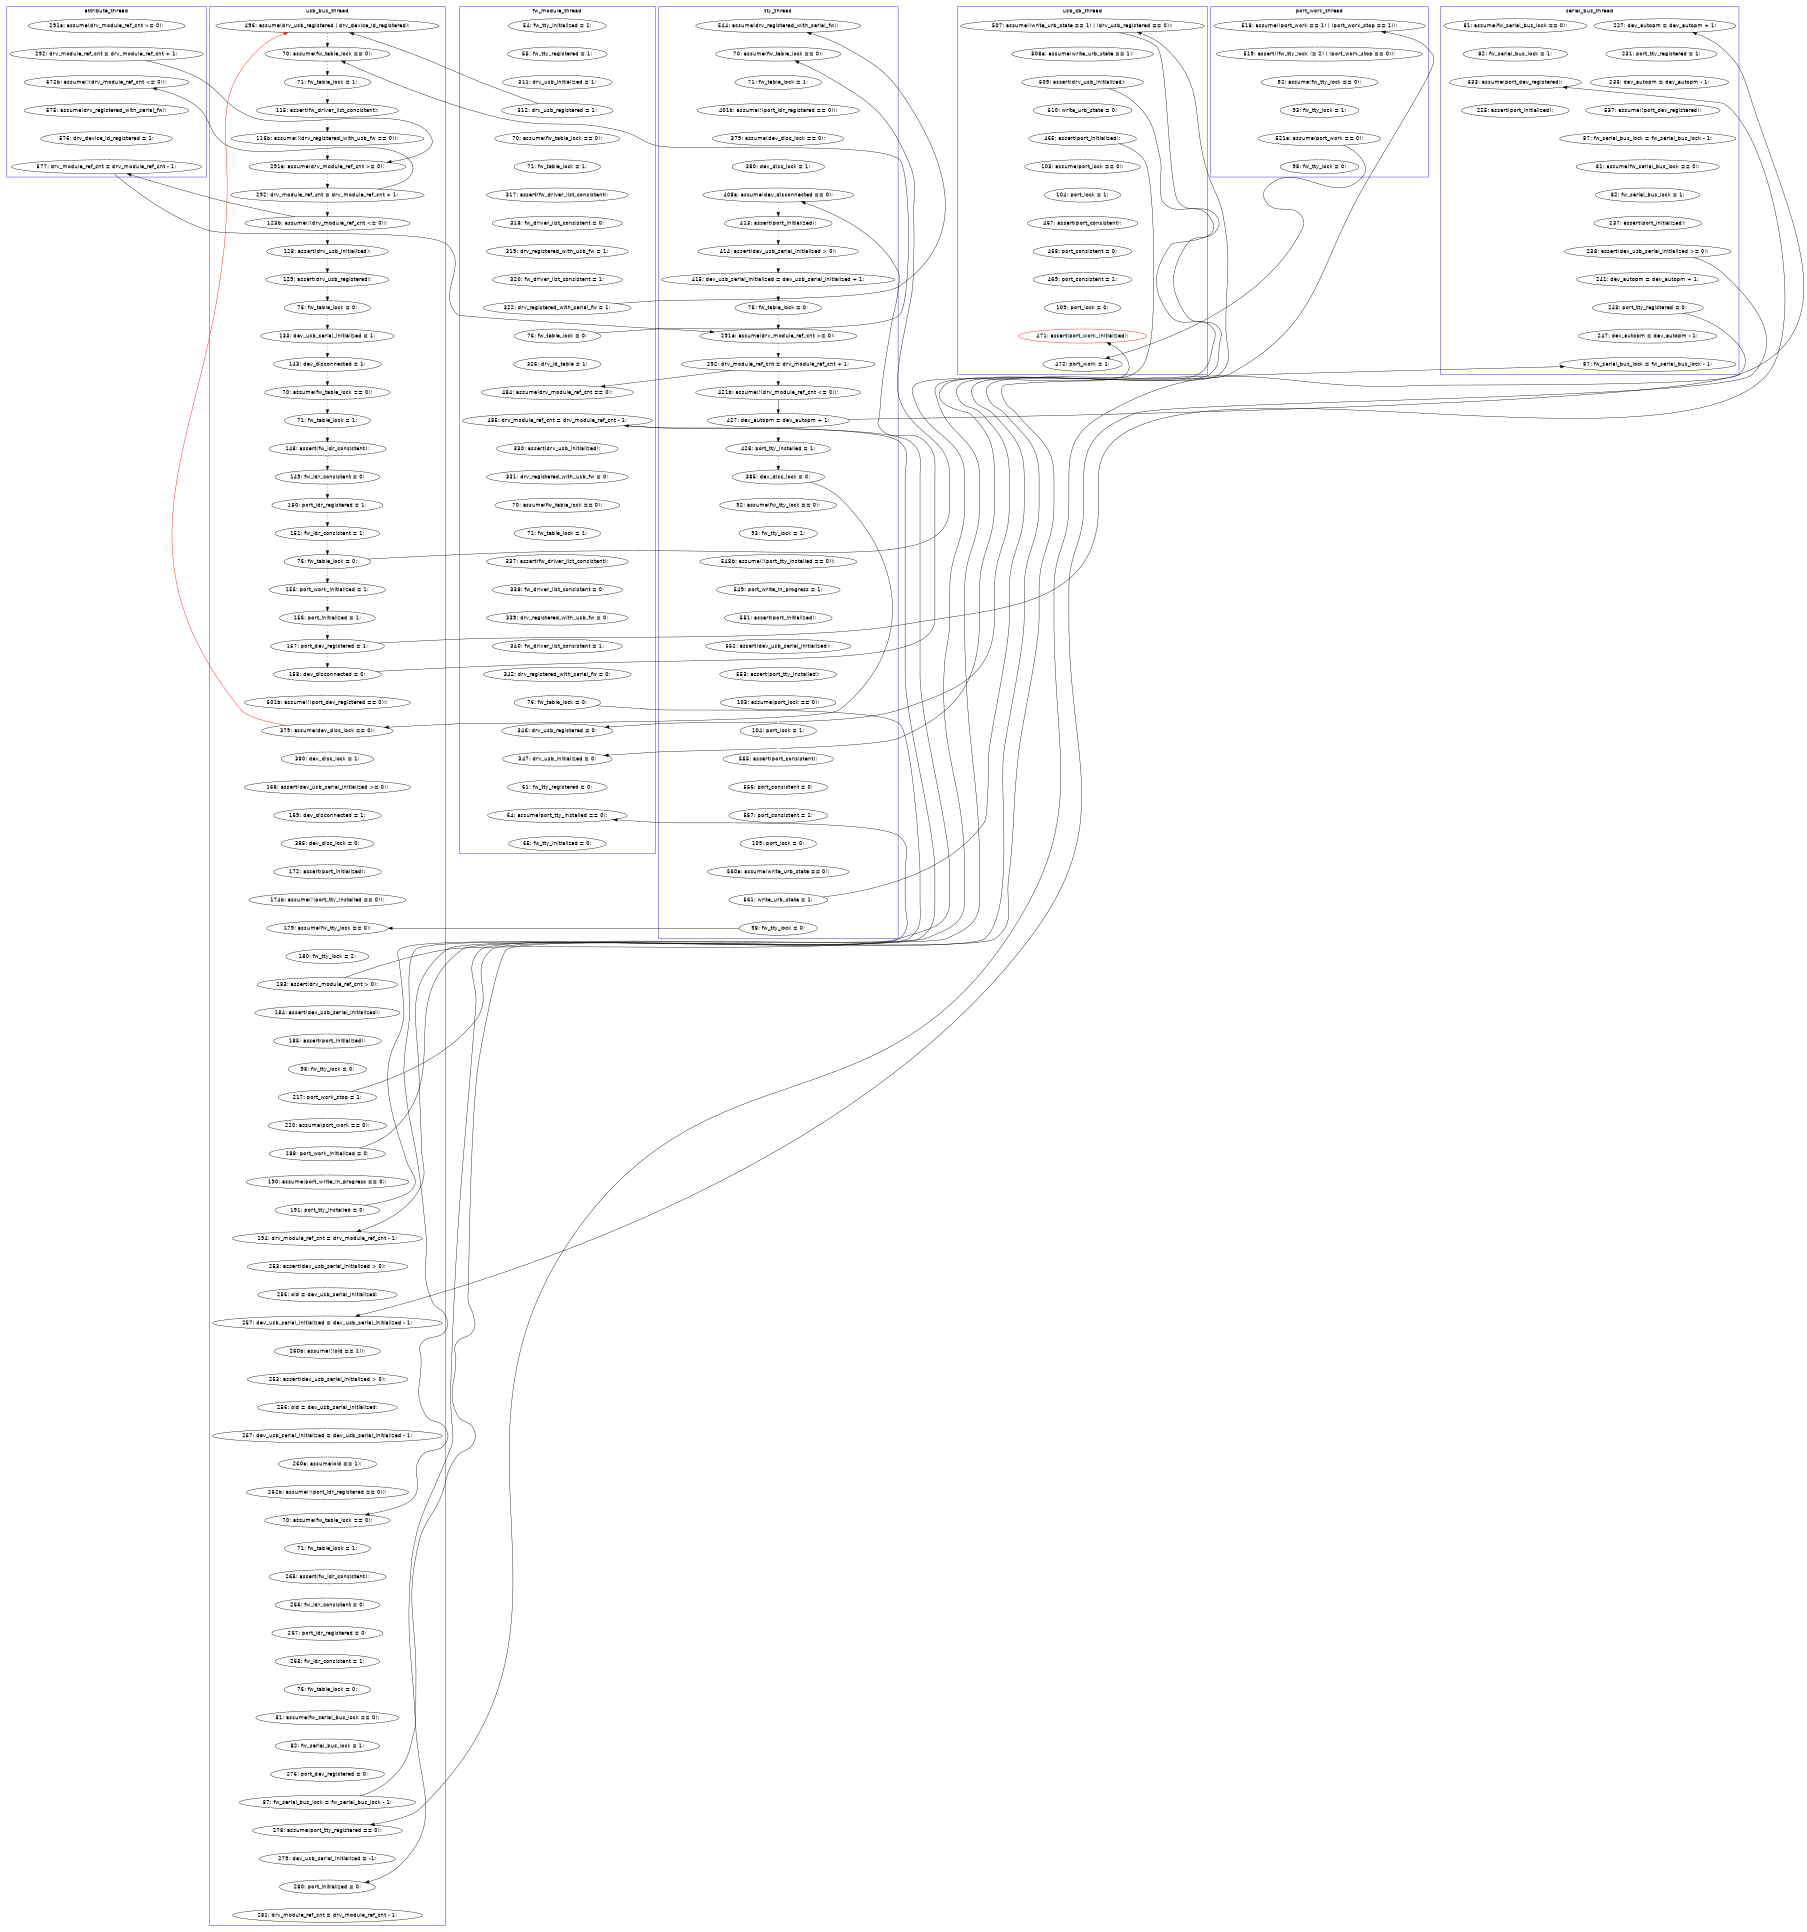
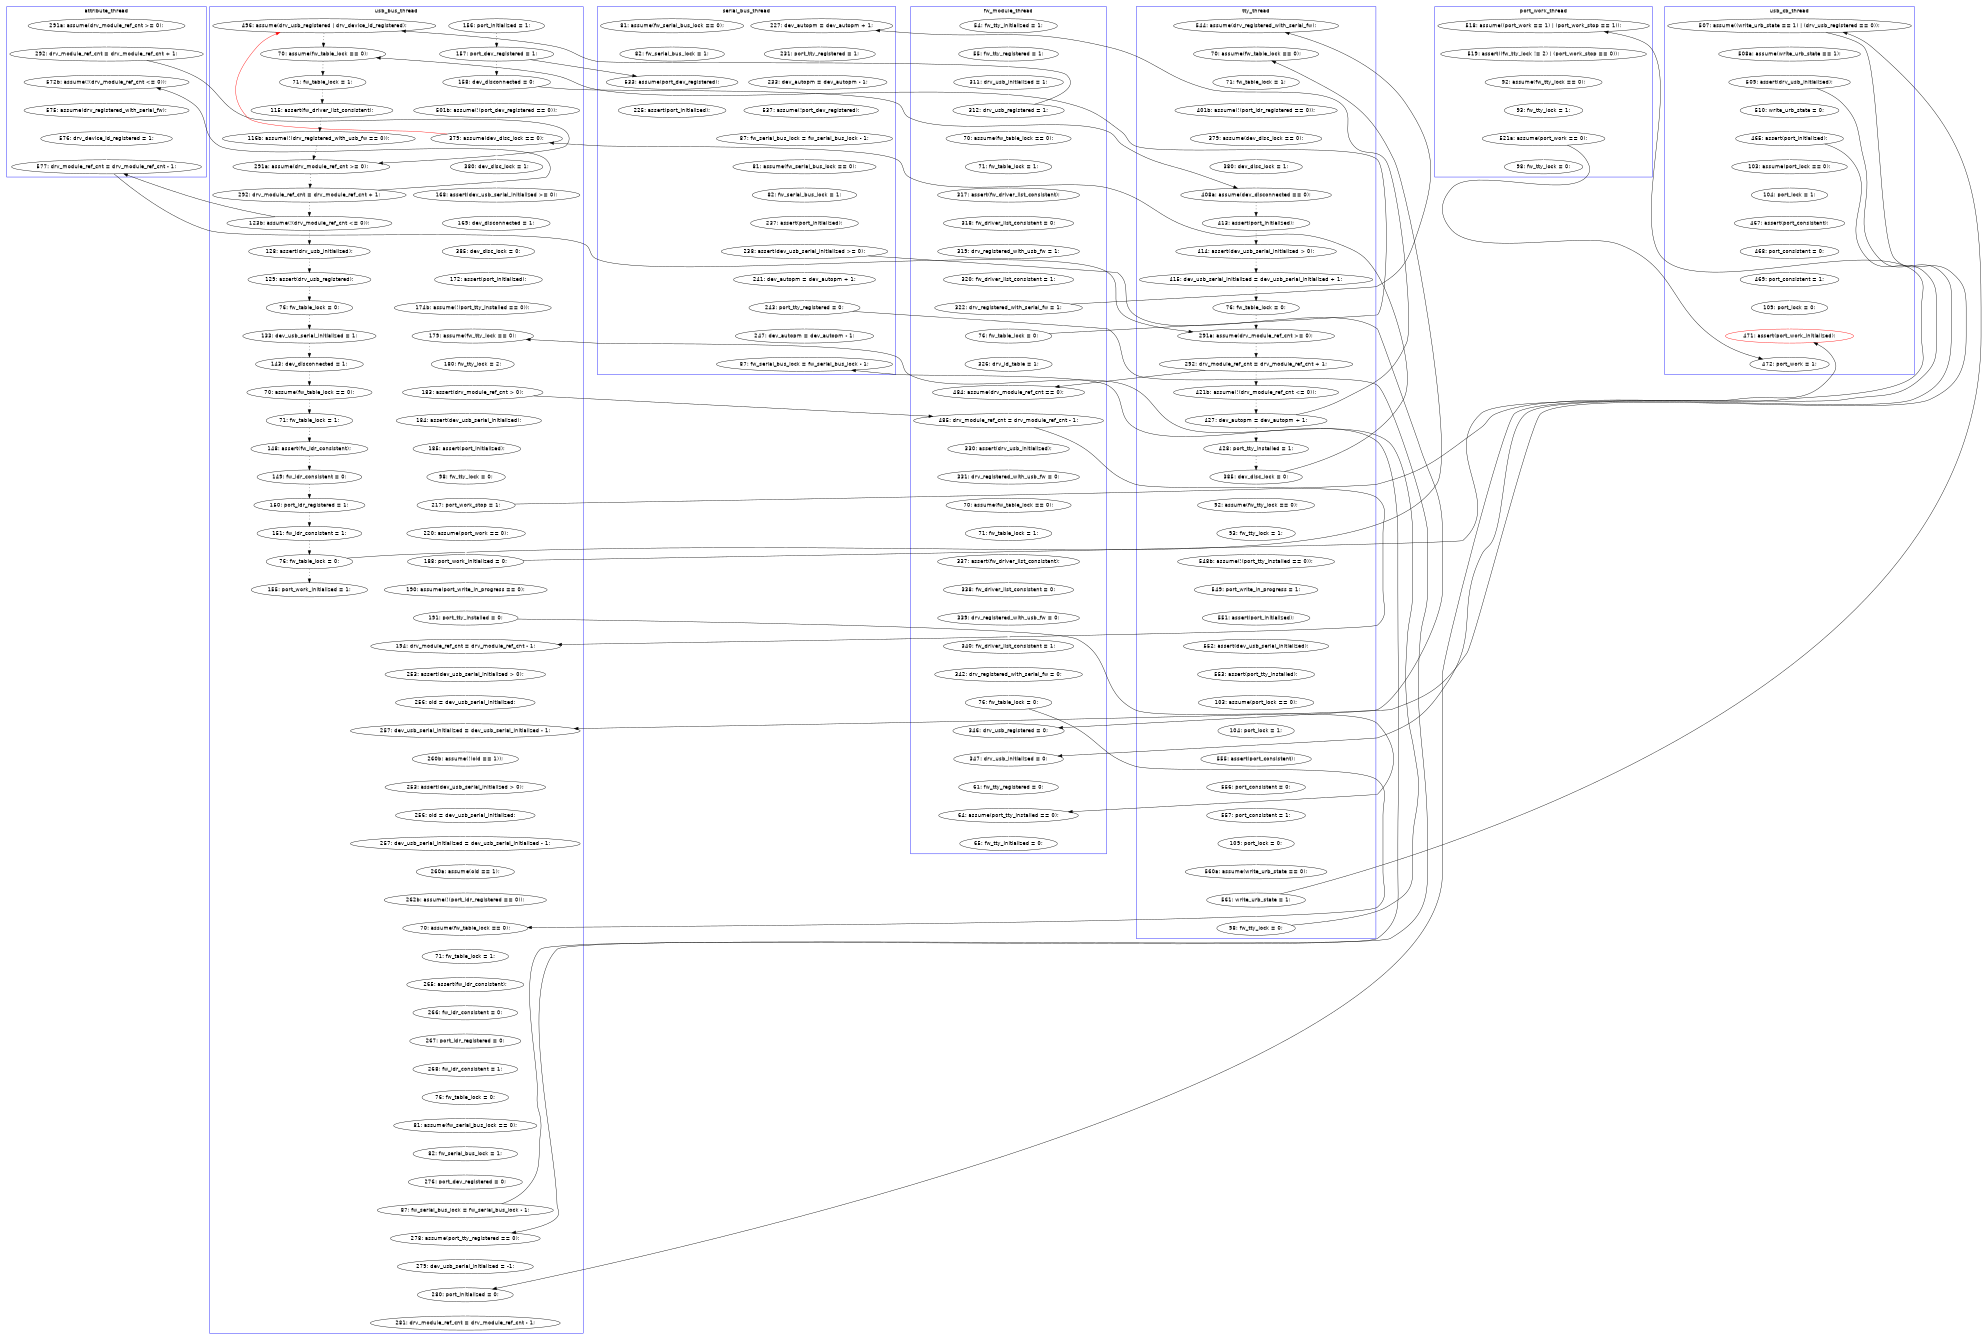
edge "421b: assume(!(drv_module_ref_cnt <= 0));" -> "427: dev_autopm = dev_autopm + 1;": style solid -> dotted
edge "155: port_work_initialized = 1;" -> "156: port_initialized = 1;": removed
